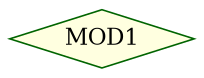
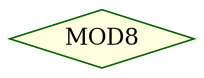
node "MOD1": label "MOD1" -> "MOD8"
